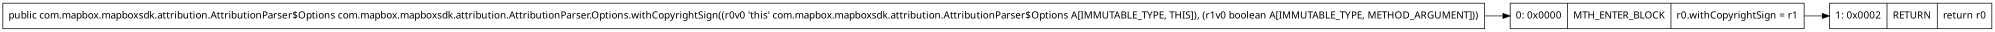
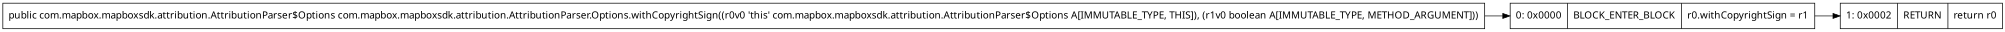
node "0: 0x0000": text "MTH_ENTER_BLOCK" -> "BLOCK_ENTER_BLOCK"
